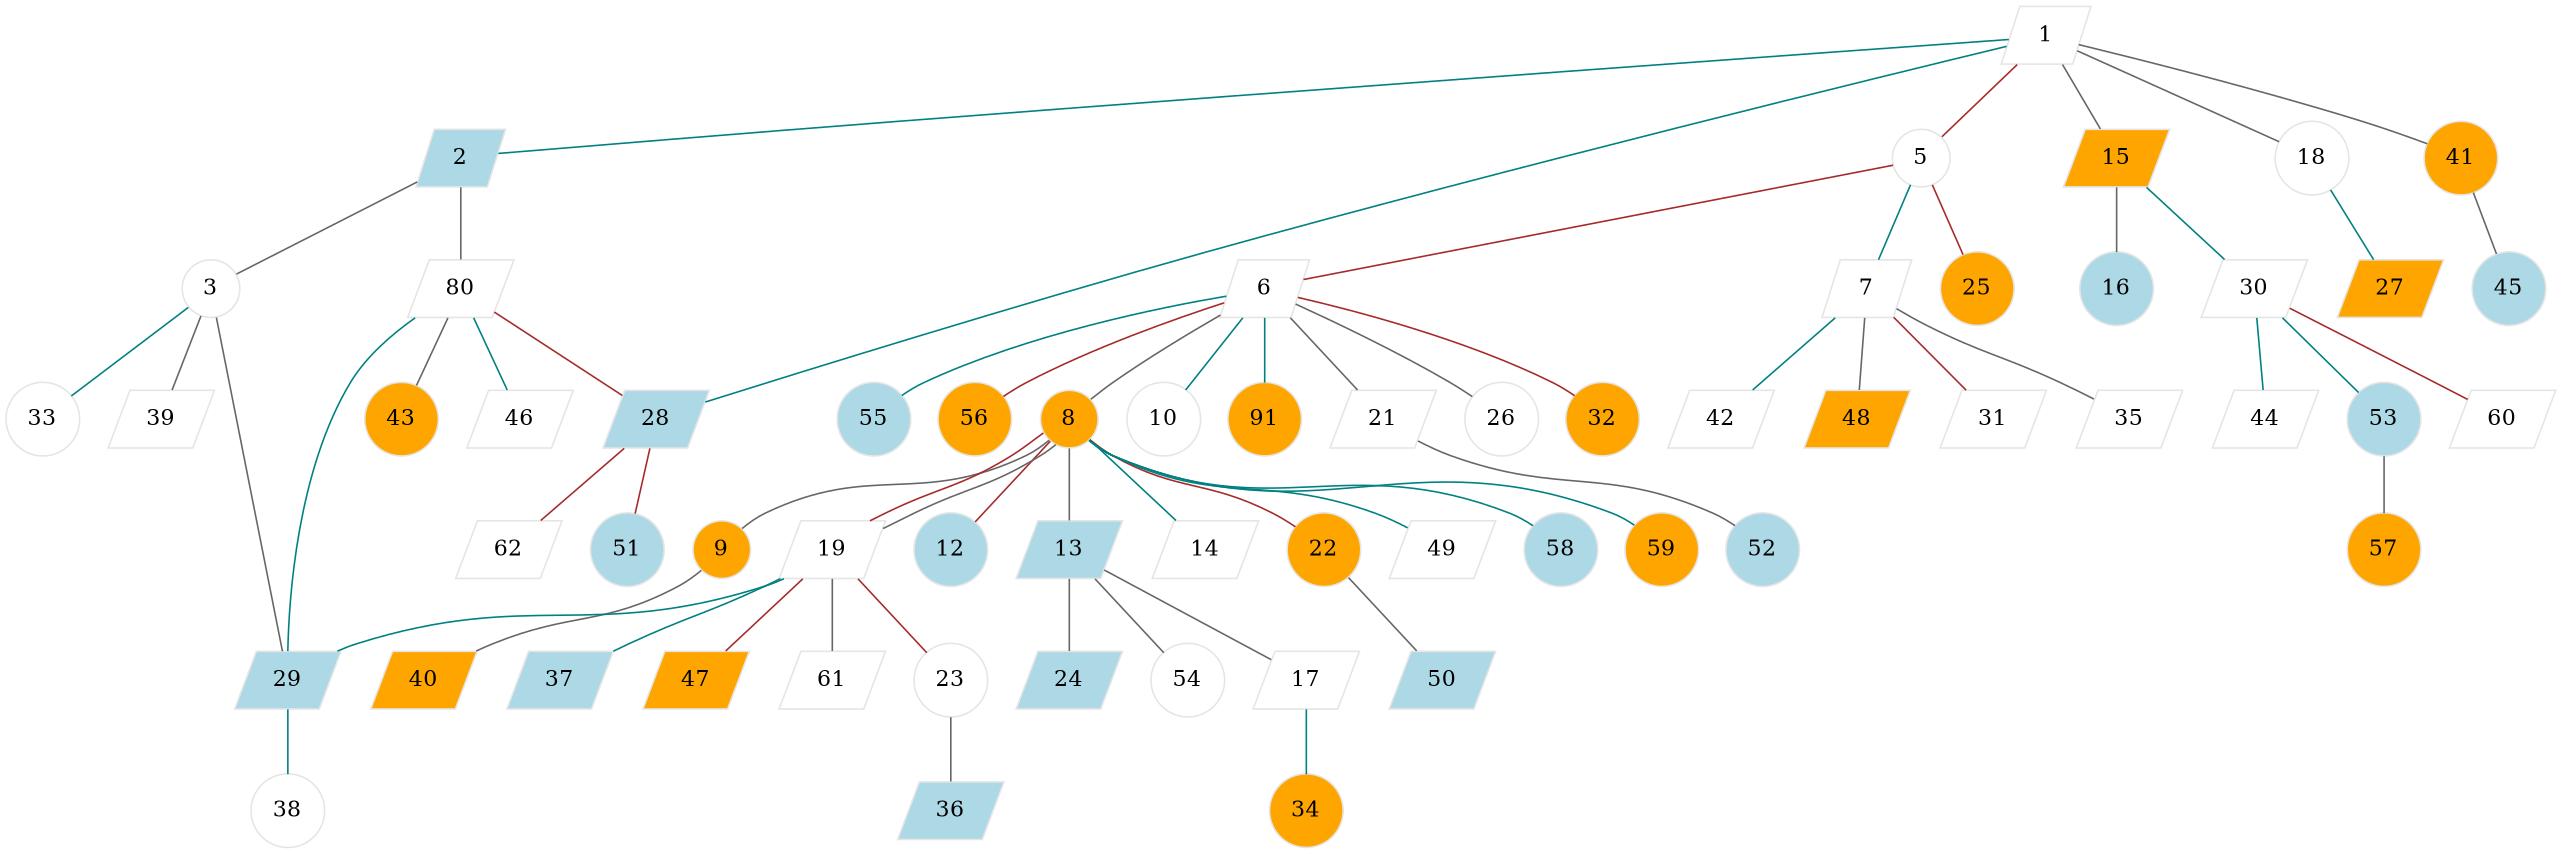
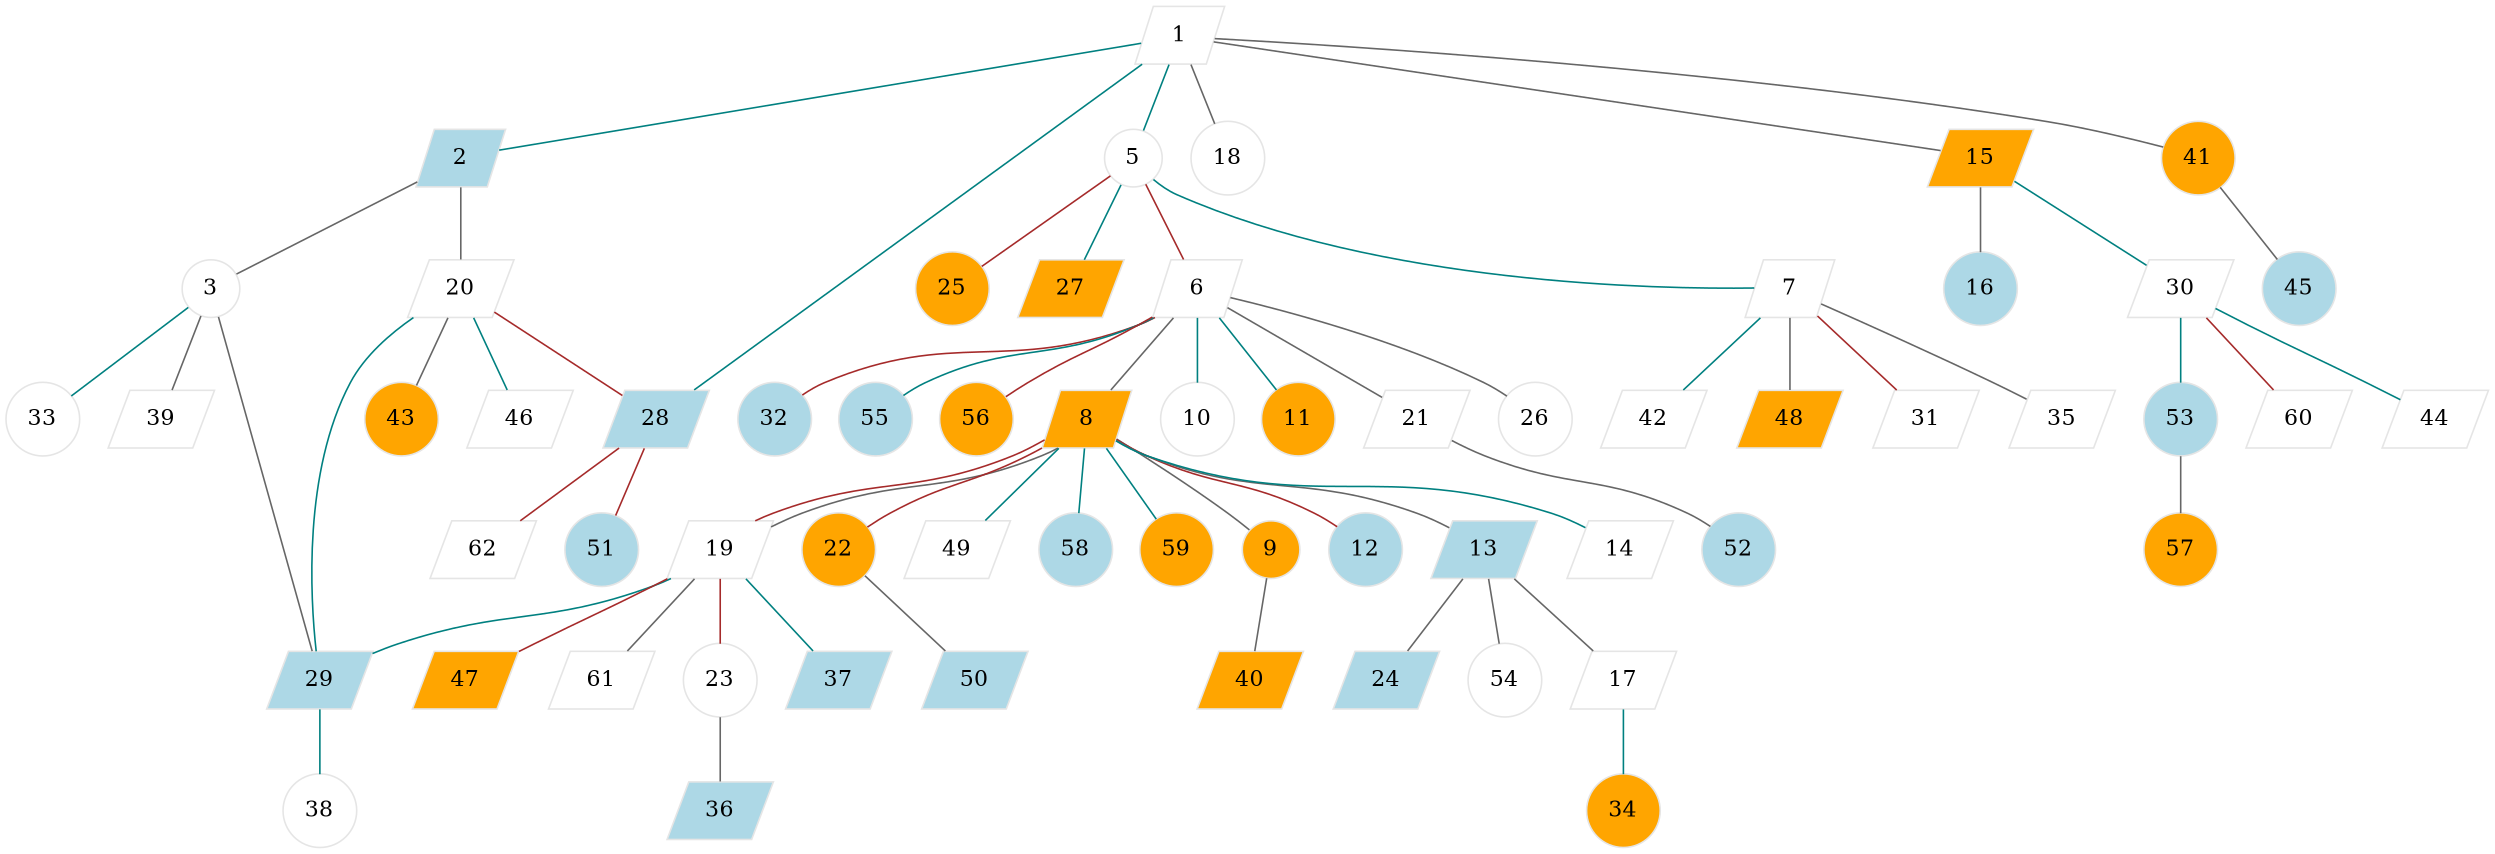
edge "1" -- "5": color brown -> teal
edge "18" -- "27": now "5" -- "27"
node "80": label "80" -> "20"
node "8": shape circle -> parallelogram
node "91": label "91" -> "11"
node "32": fillcolor orange -> lightblue
